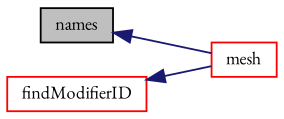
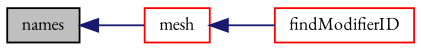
edge "mesh" -> "findModifierID": reversed
